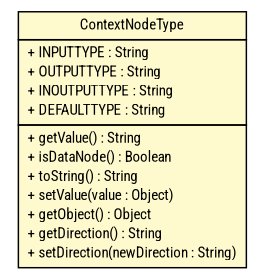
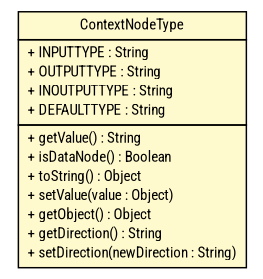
node "ContextNodeType": text "+ toString() : String" -> "+ toString() : Object"
